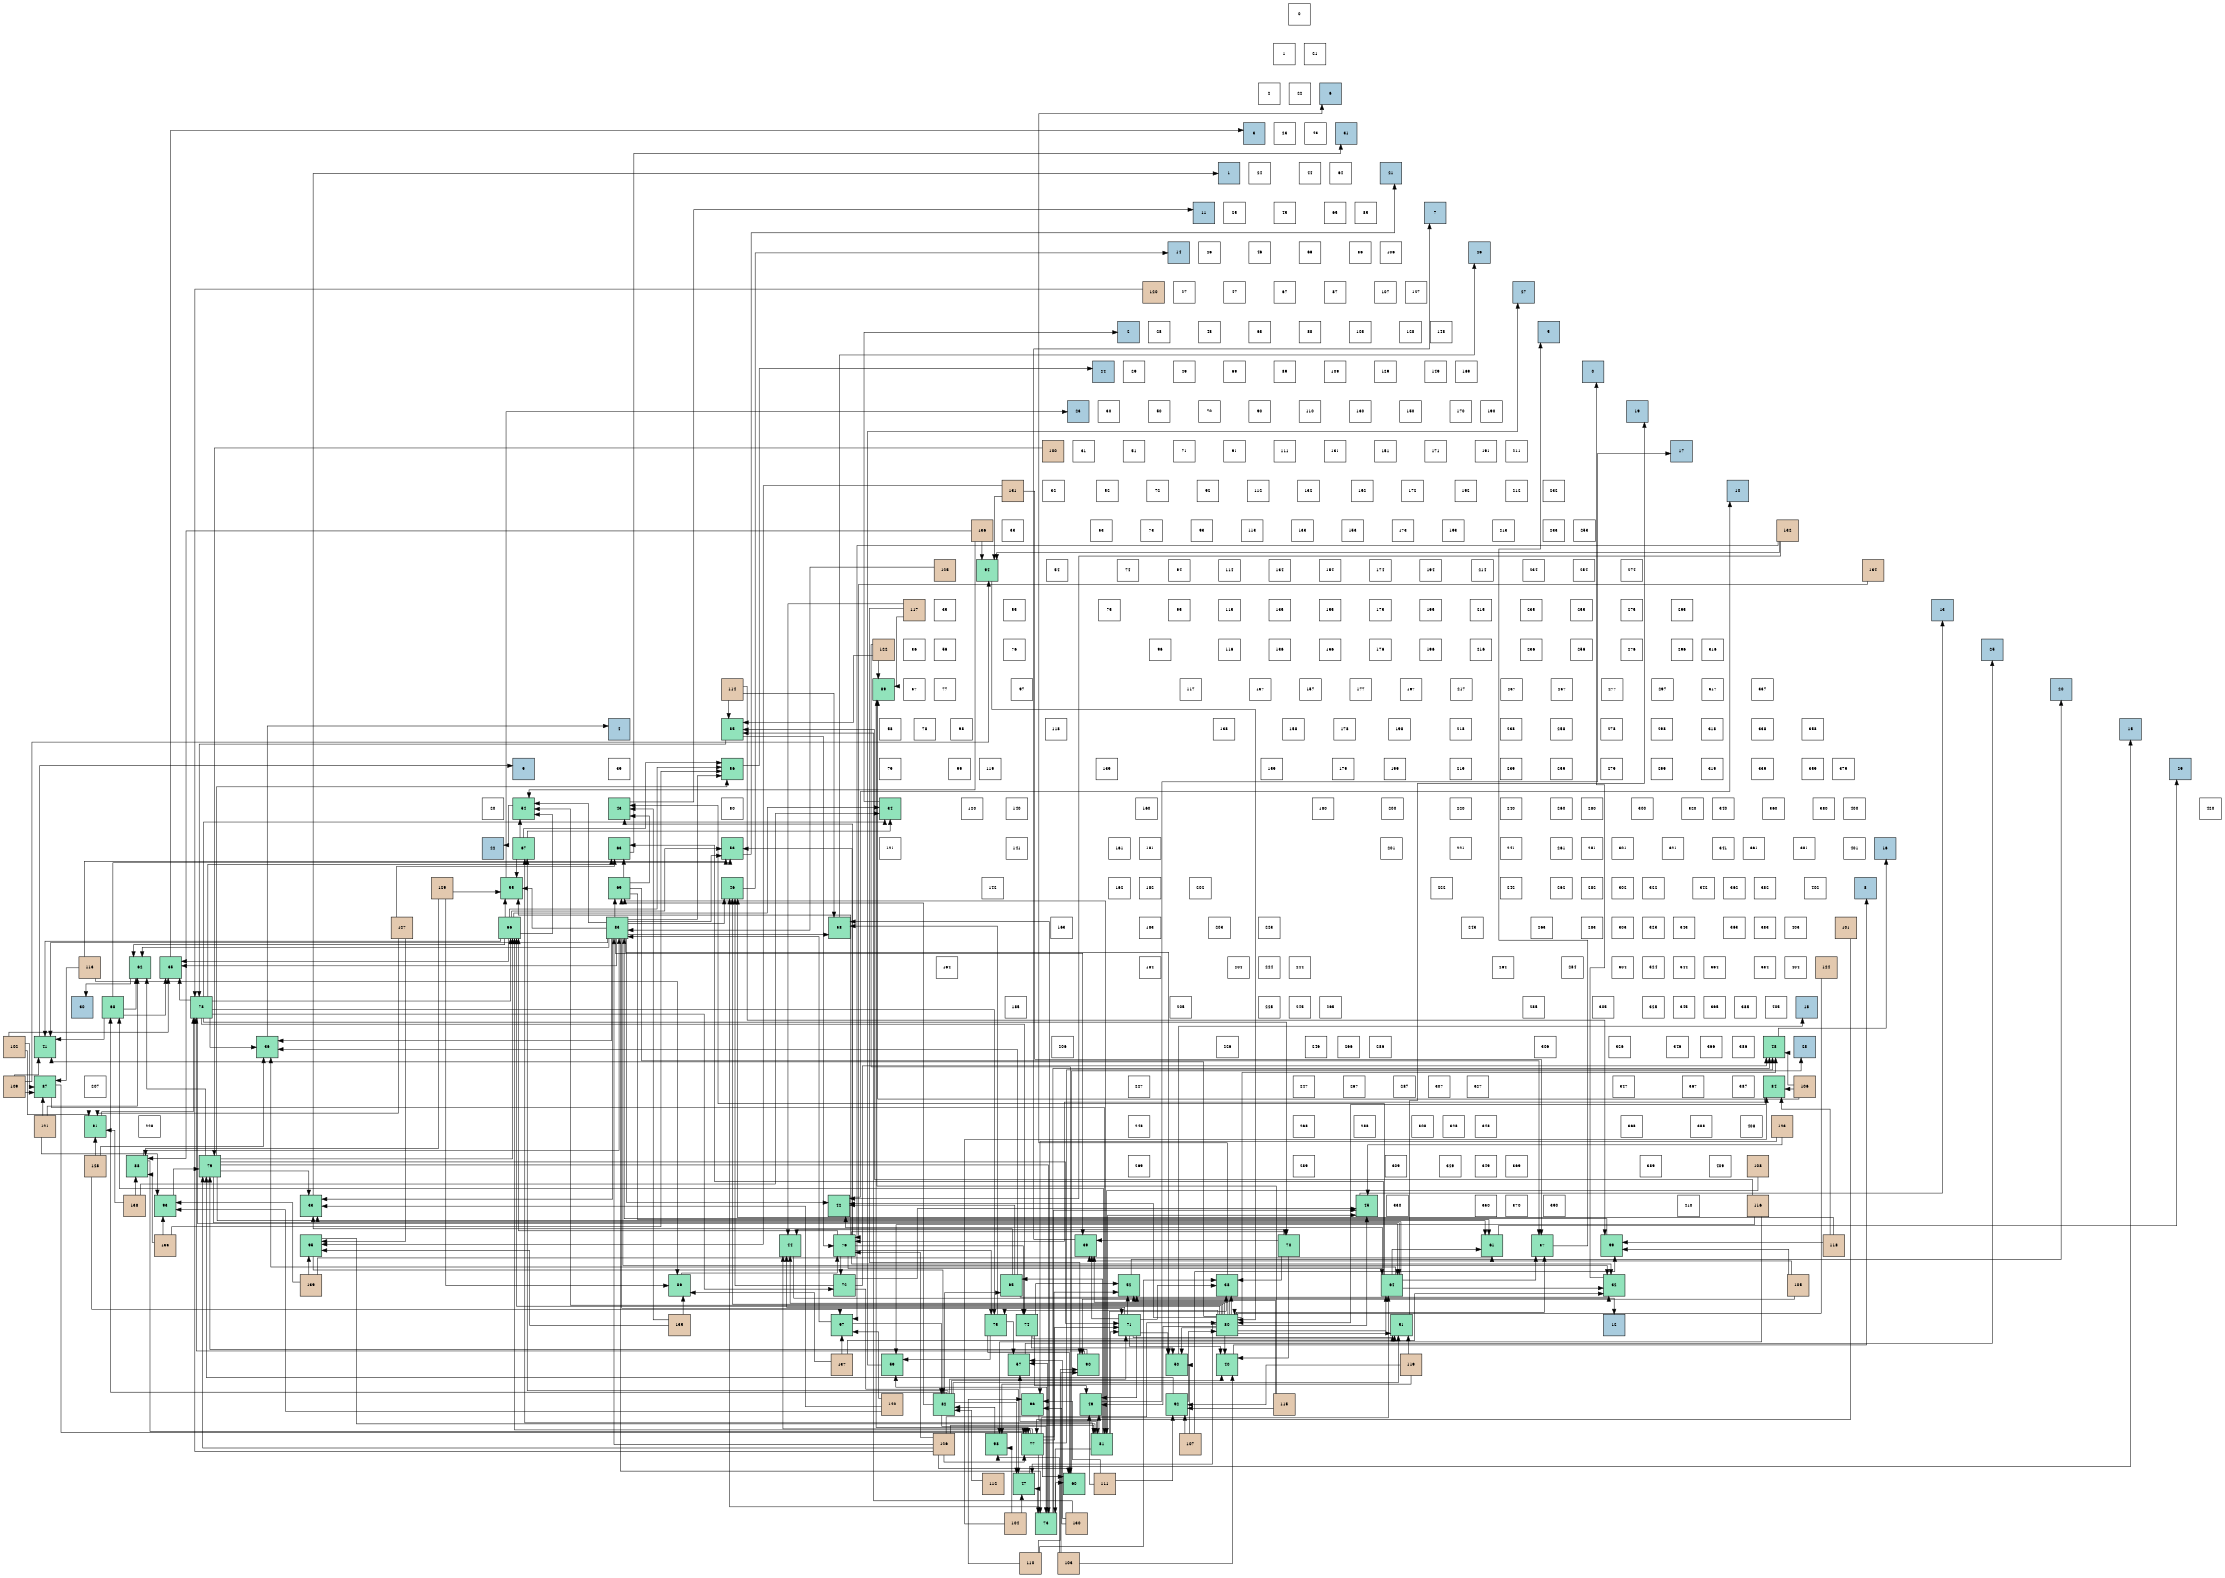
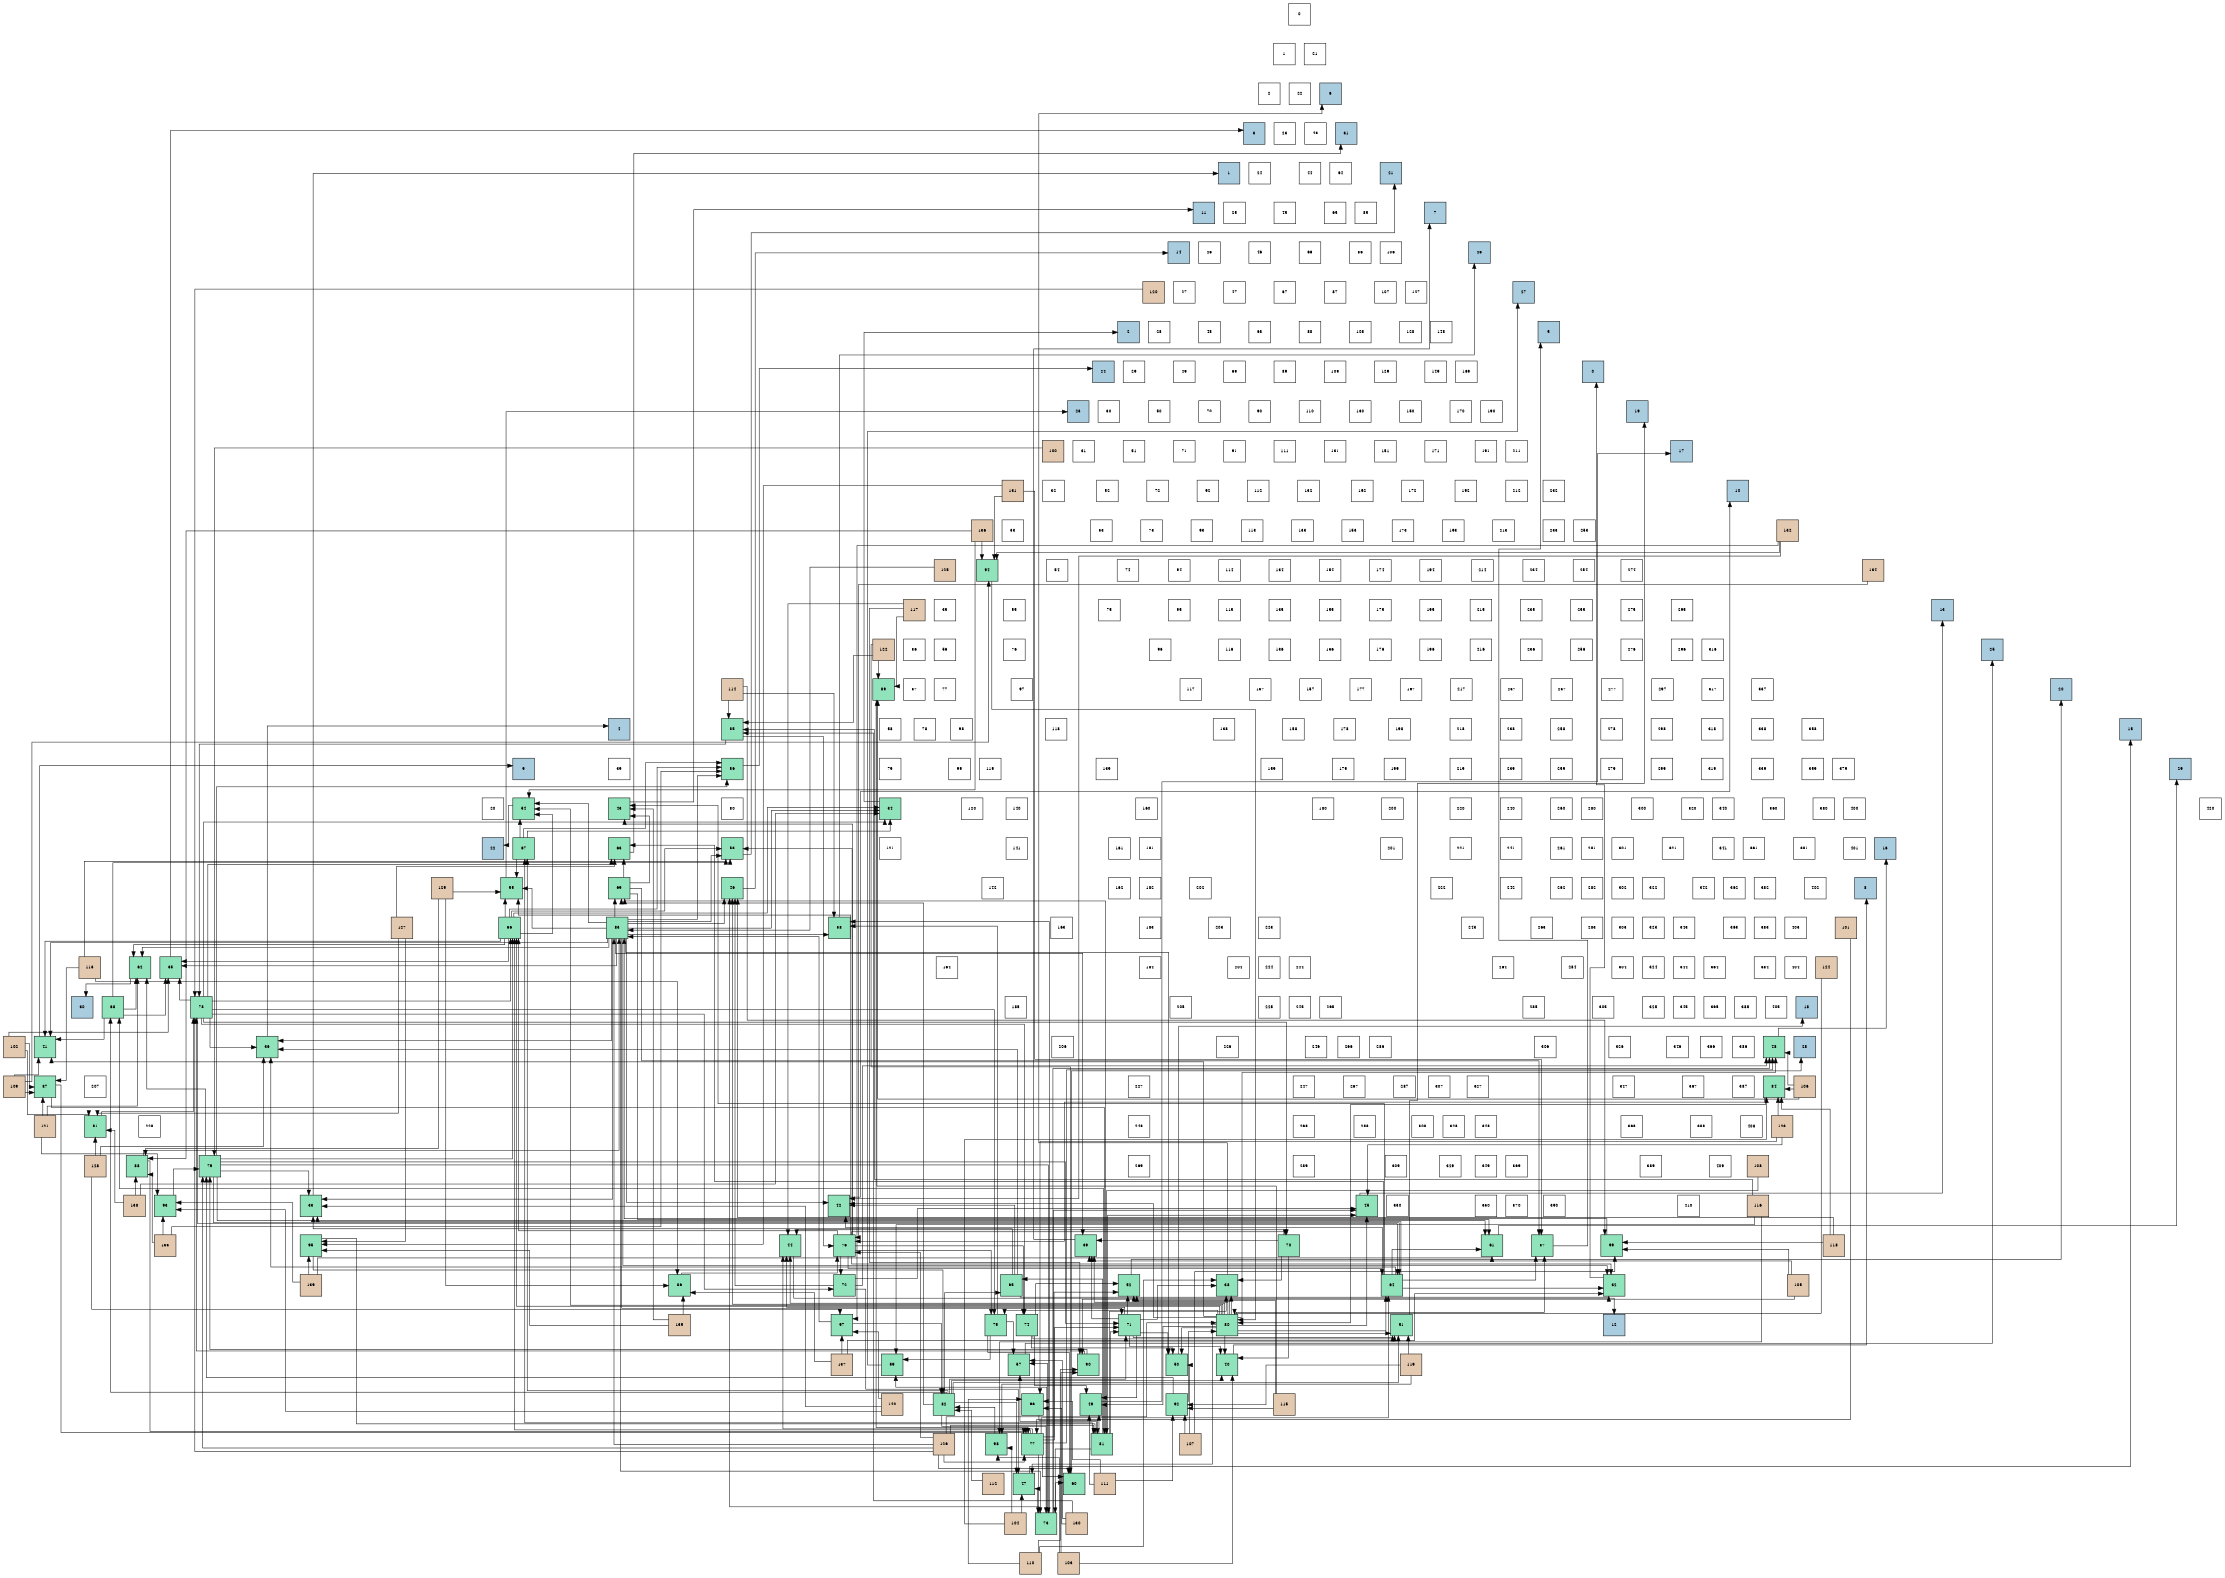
edge "83" -> "34": added
edge "123" -> "84": added
